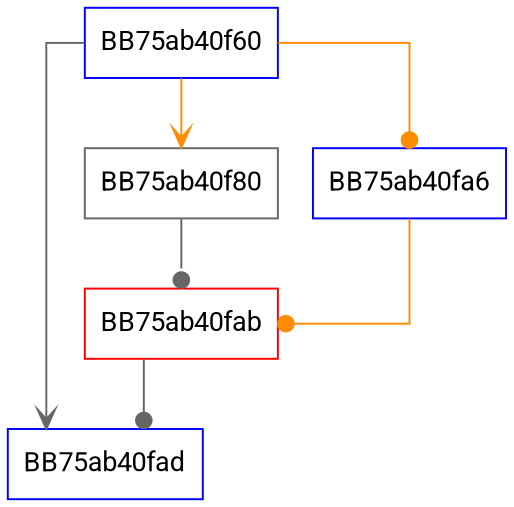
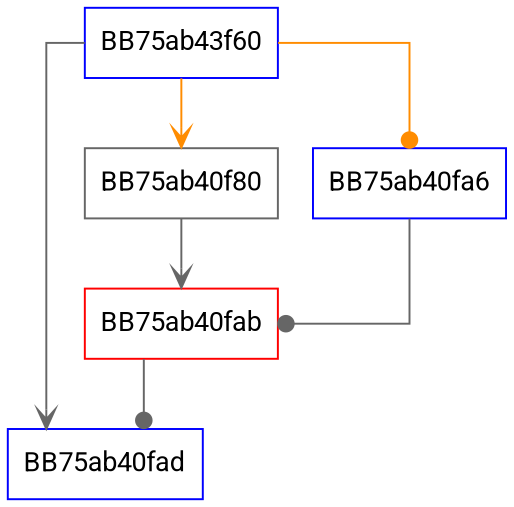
node "BB75ab40f60": label "BB75ab40f60" -> "BB75ab43f60"
edge "BB75ab40f80" -> "BB75ab40fab": arrowhead dot -> vee
edge "BB75ab40fa6" -> "BB75ab40fab": color darkorange -> gray40
